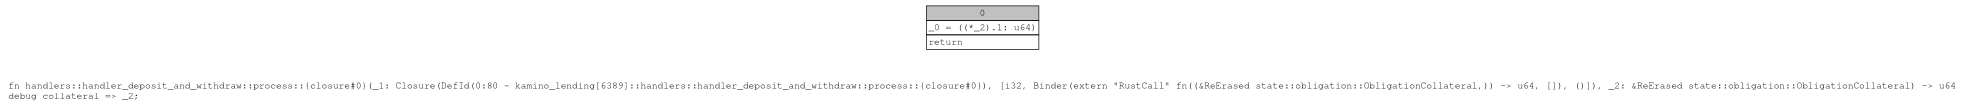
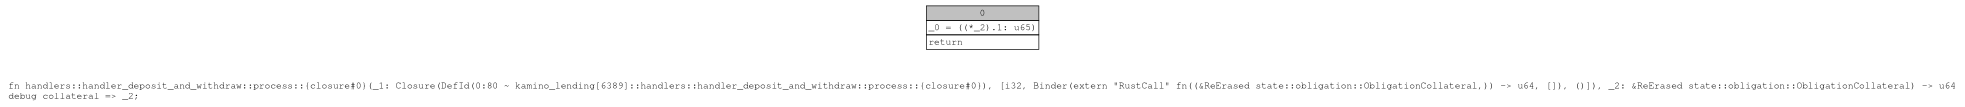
node "0": text "_0 = ((*_2).1: u64)" -> "_0 = ((*_2).1: u65)"
